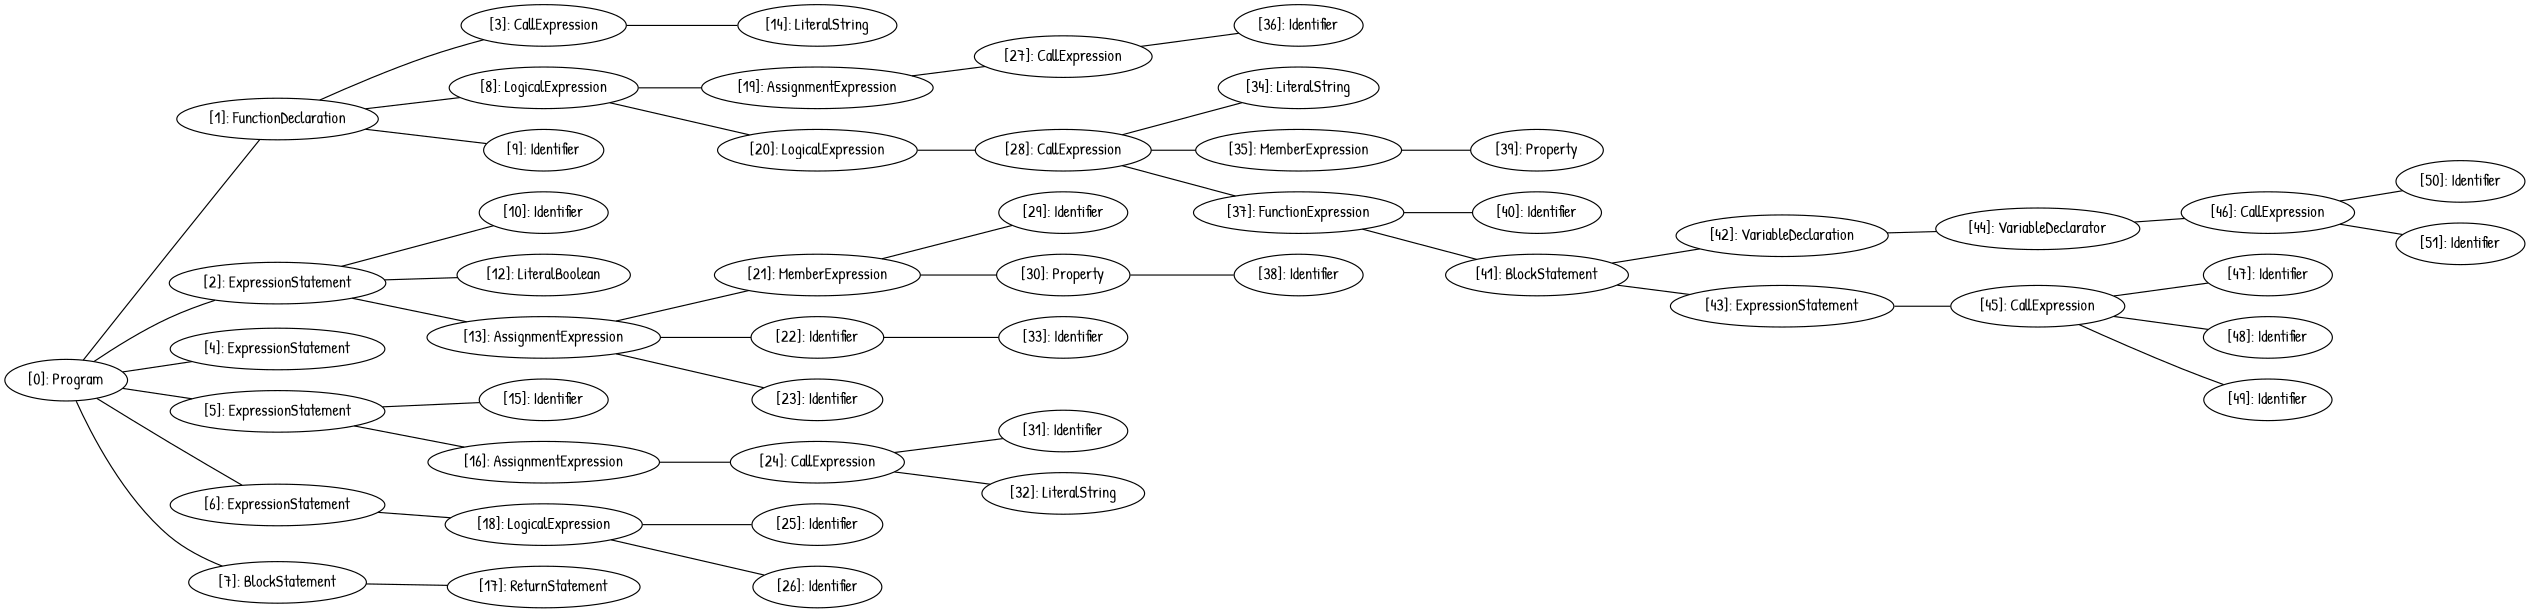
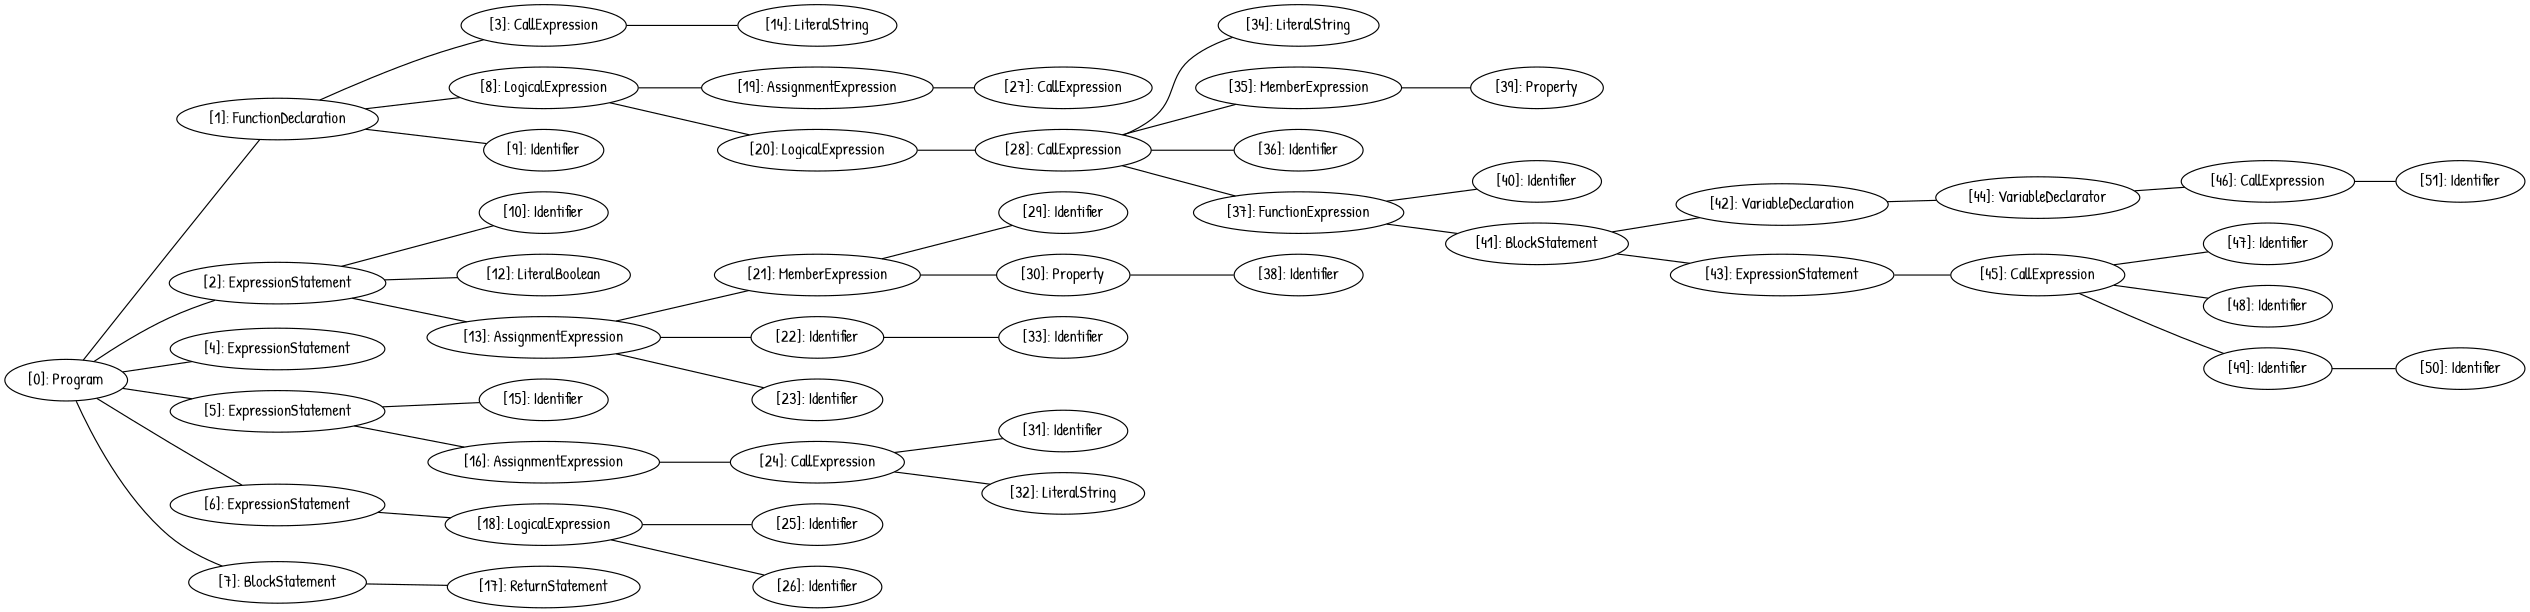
edge "[36]: Identifier" -- "[27]: CallExpression": now "[36]: Identifier" -- "[28]: CallExpression"
edge "[50]: Identifier" -- "[46]: CallExpression": now "[50]: Identifier" -- "[49]: Identifier"
